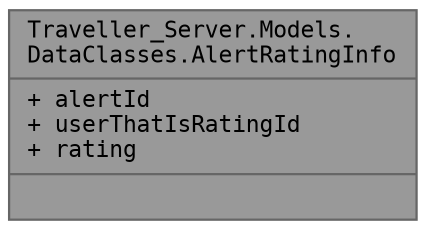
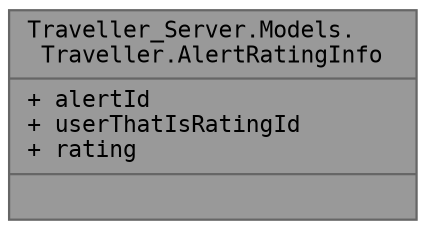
node "Traveller_Server.Models.": text "DataClasses.AlertRatingInfo" -> "Traveller.AlertRatingInfo"
